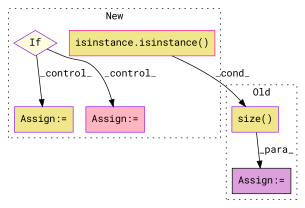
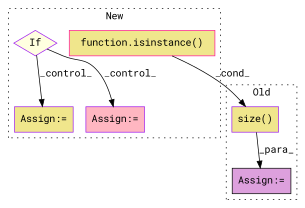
node "isinstance.isinstance()": label "isinstance.isinstance()" -> "function.isinstance()"
